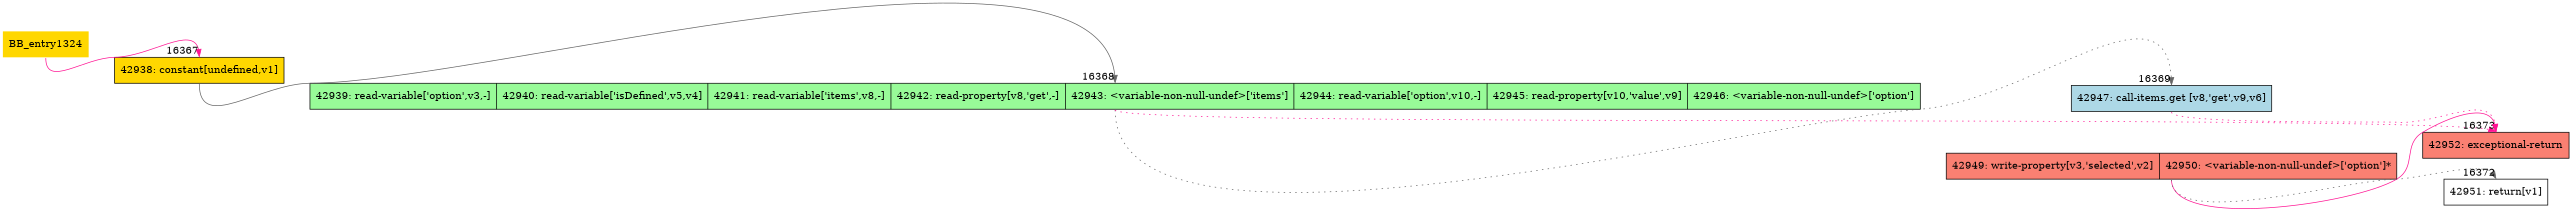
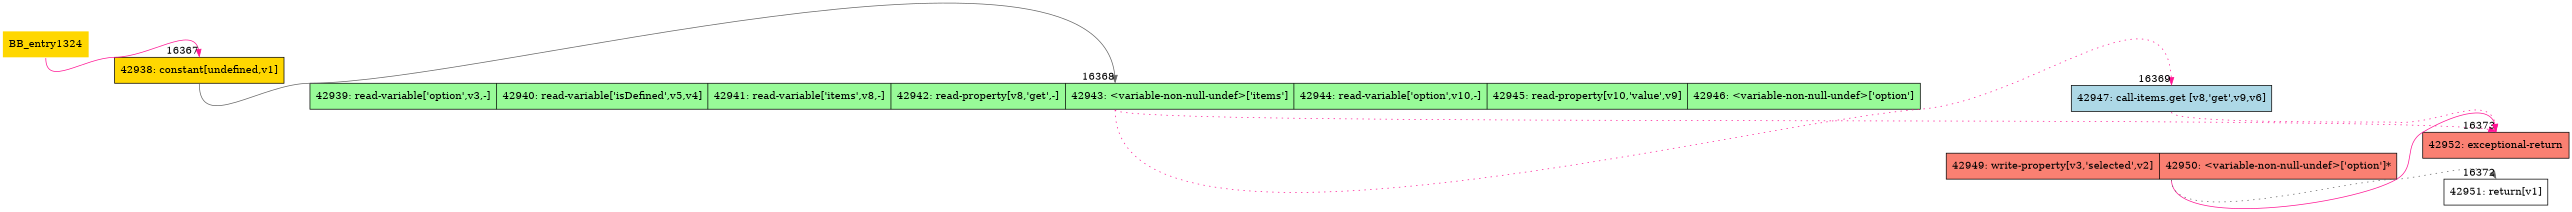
edge "42939: read-variable['option',v3,-]" -> "42947: call-items.get [v8,'get',v9,v6]": color gray40 -> deeppink
